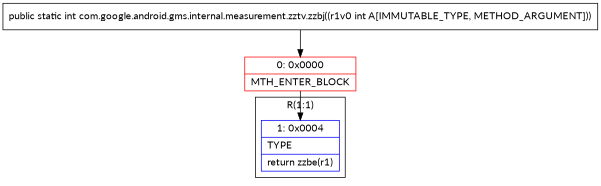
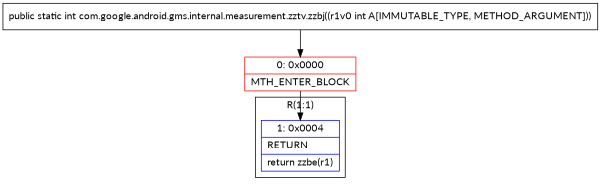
node "1: 0x0004": text "TYPE" -> "RETURN"
